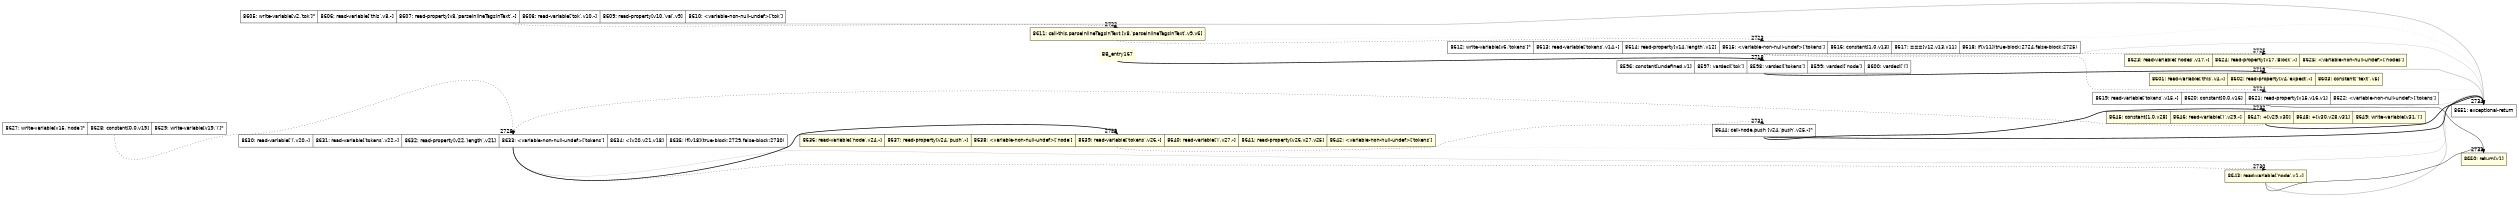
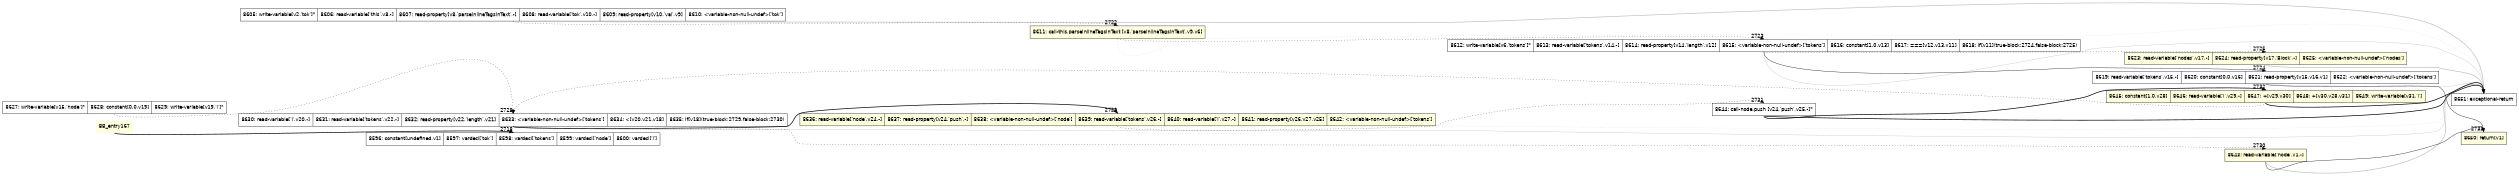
edge "8612: write-variable[v6,'tokens']*" -> "8619: read-variable['tokens',v15,-]": style dotted -> solid
node "8601: read-variable['this',v4,-]": removed
